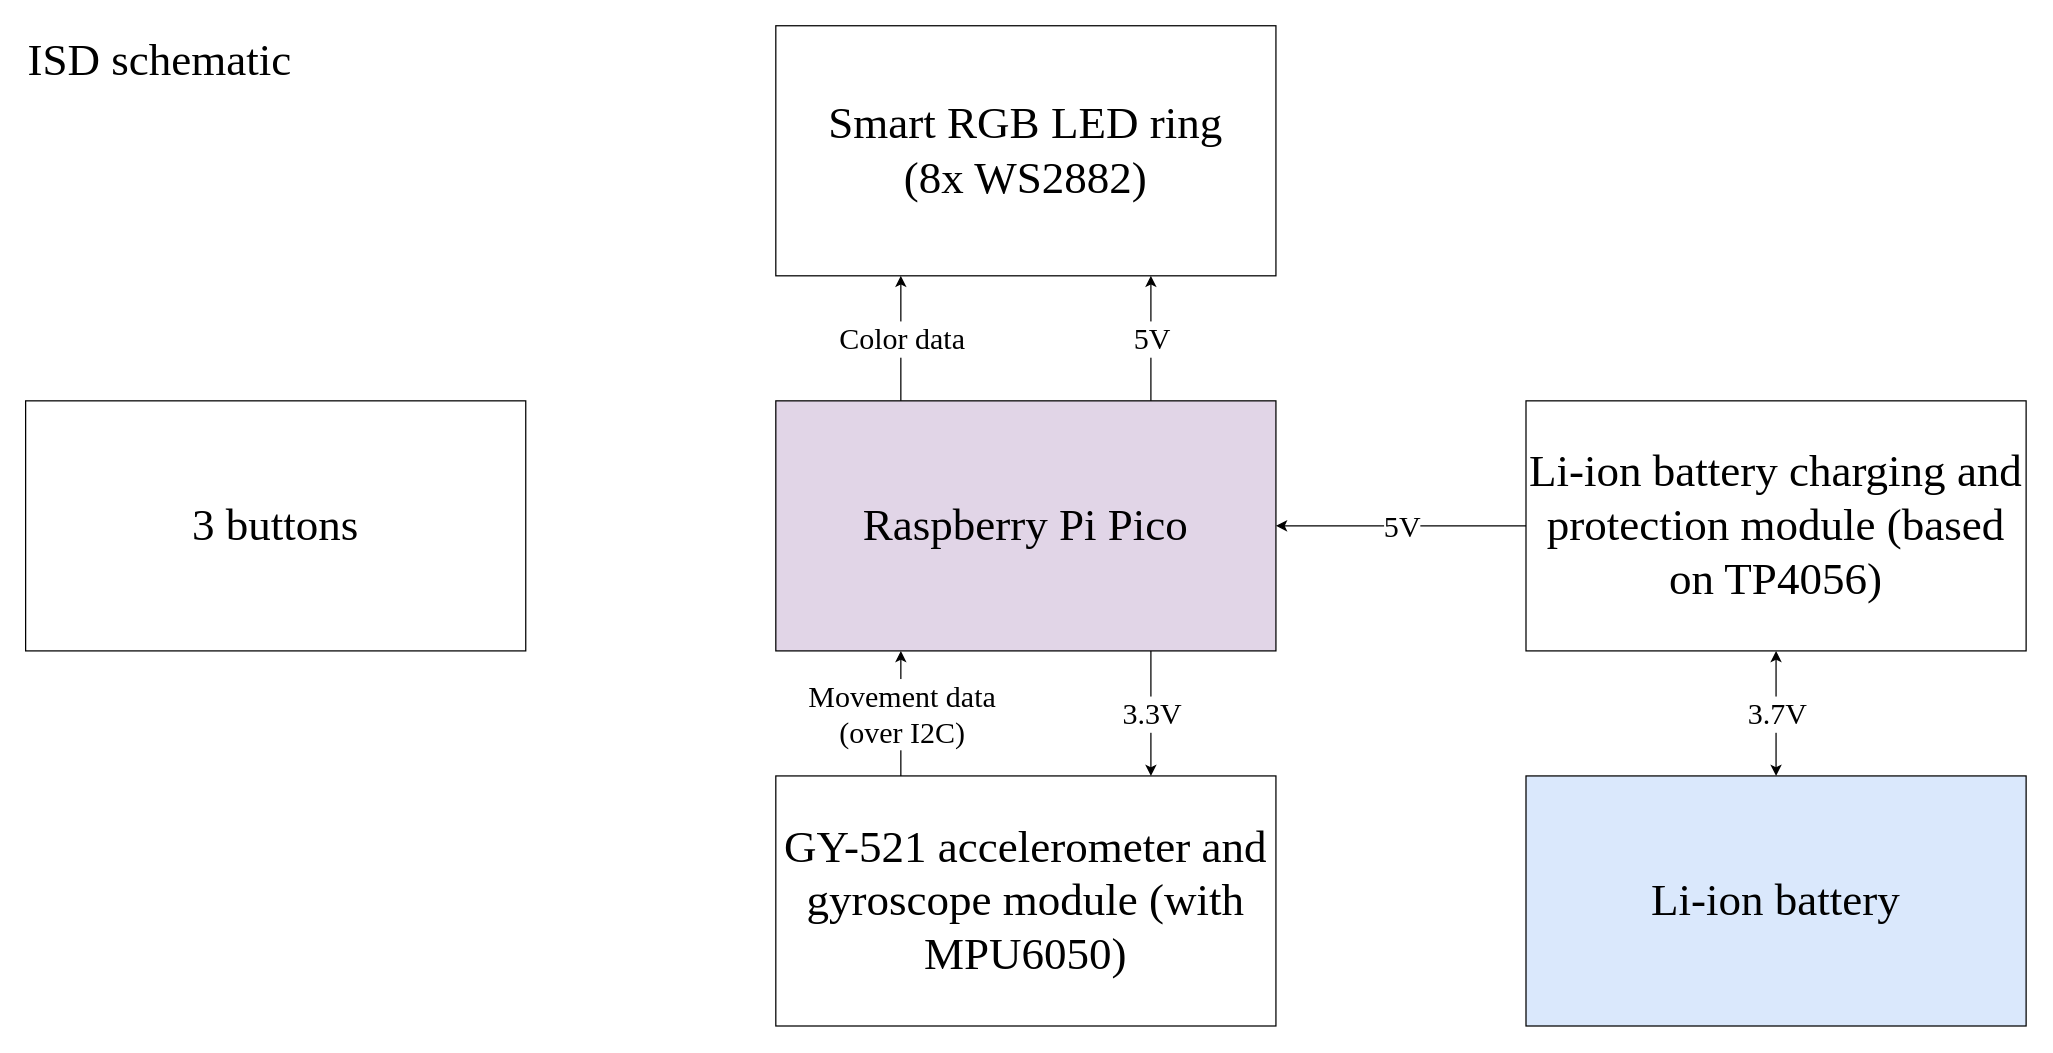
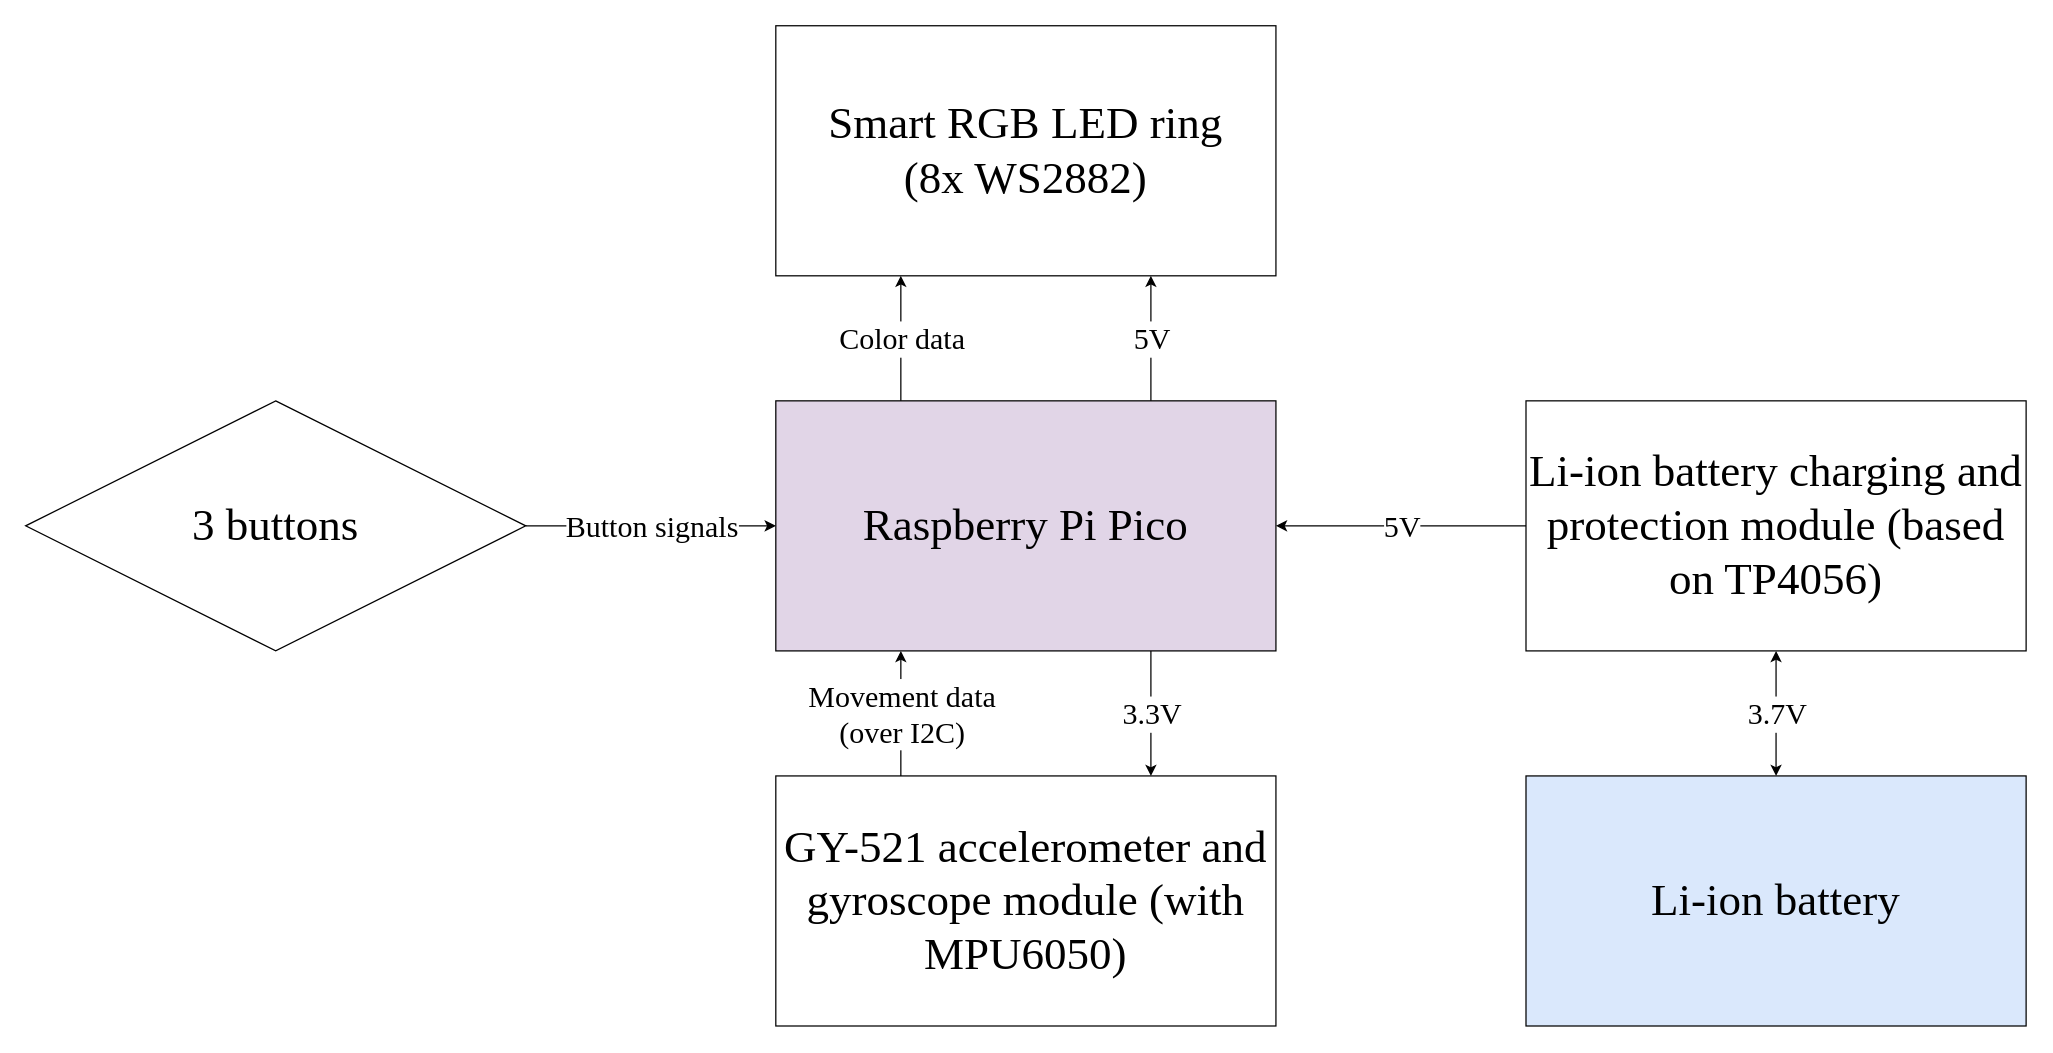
node "ISD schematic": removed
node "3 buttons": shape rectangle -> diamond
edge "3 buttons" -> "Raspberry Pi Pico": added, label "Button signals"
